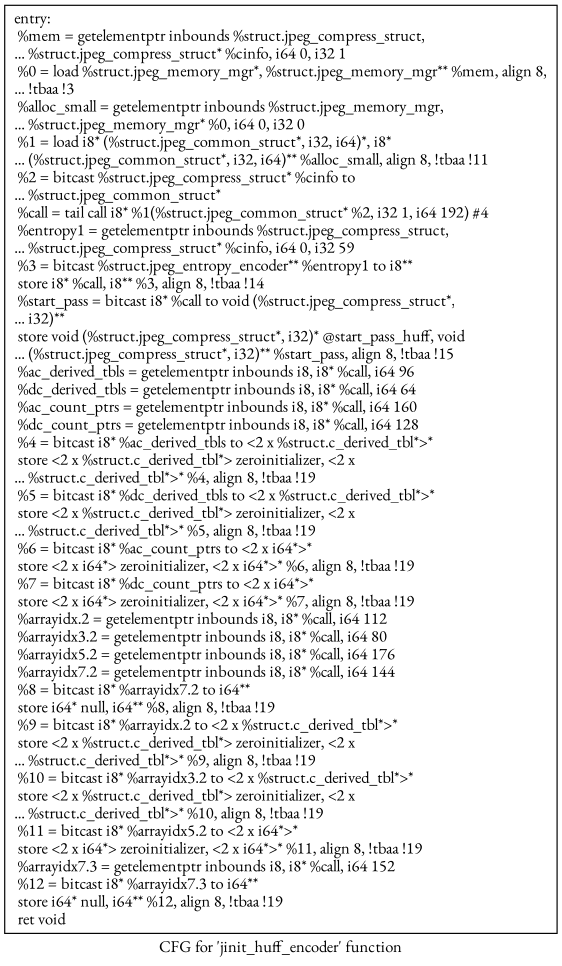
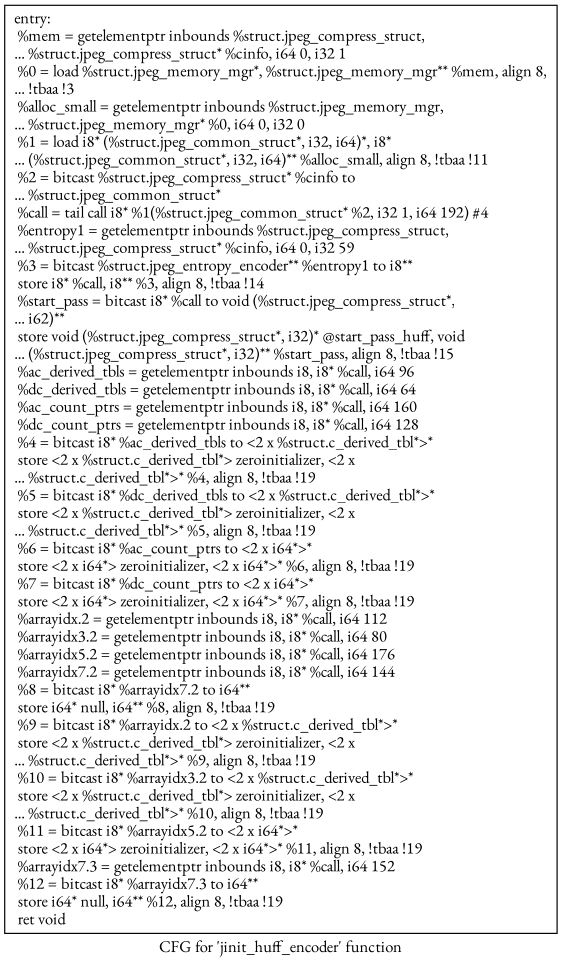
node "entry:": text "... i32)**" -> "... i62)**"
